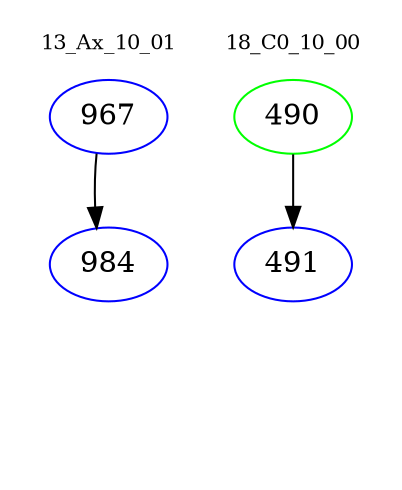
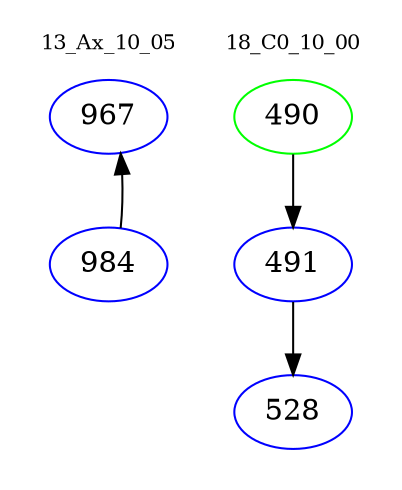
cluster "13_Ax_10_01": label "13_Ax_10_01" -> "13_Ax_10_05"
edge "967" -> "984": reversed
node "528": added
